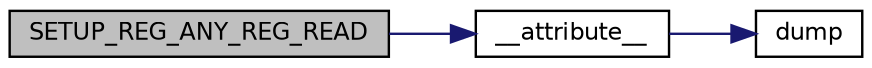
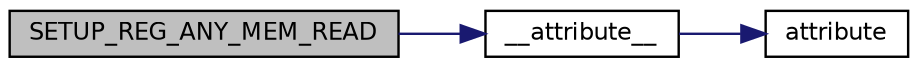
node "SETUP_REG_ANY_REG_READ": label "SETUP_REG_ANY_REG_READ" -> "SETUP_REG_ANY_MEM_READ"
node "dump": label "dump" -> "attribute"
